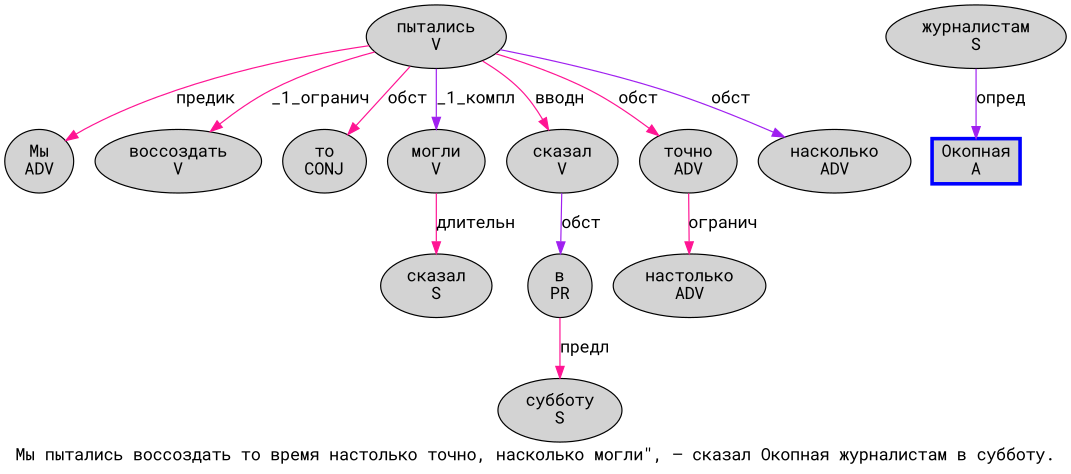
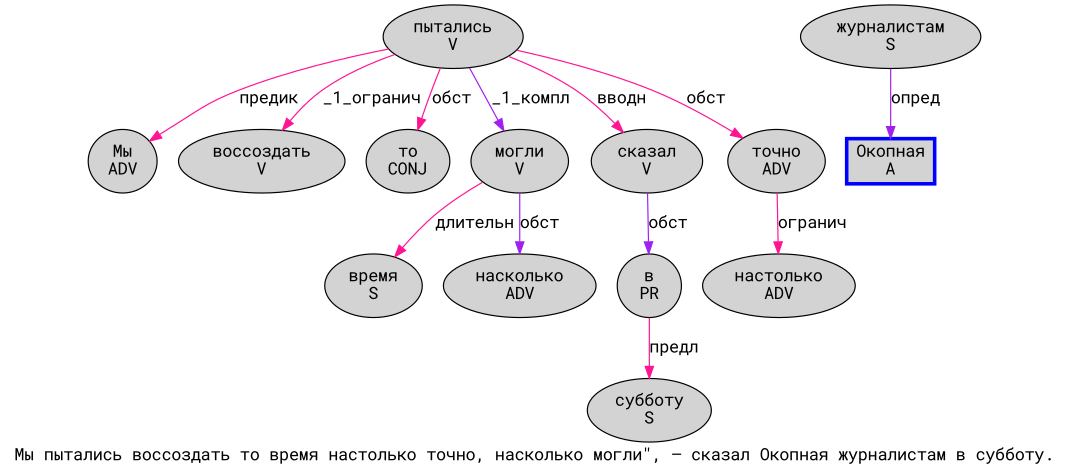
edge "пытались V" -> "насколько ADV": now "могли V" -> "насколько ADV"
node "сказал S": label "сказал S" -> "время S"
